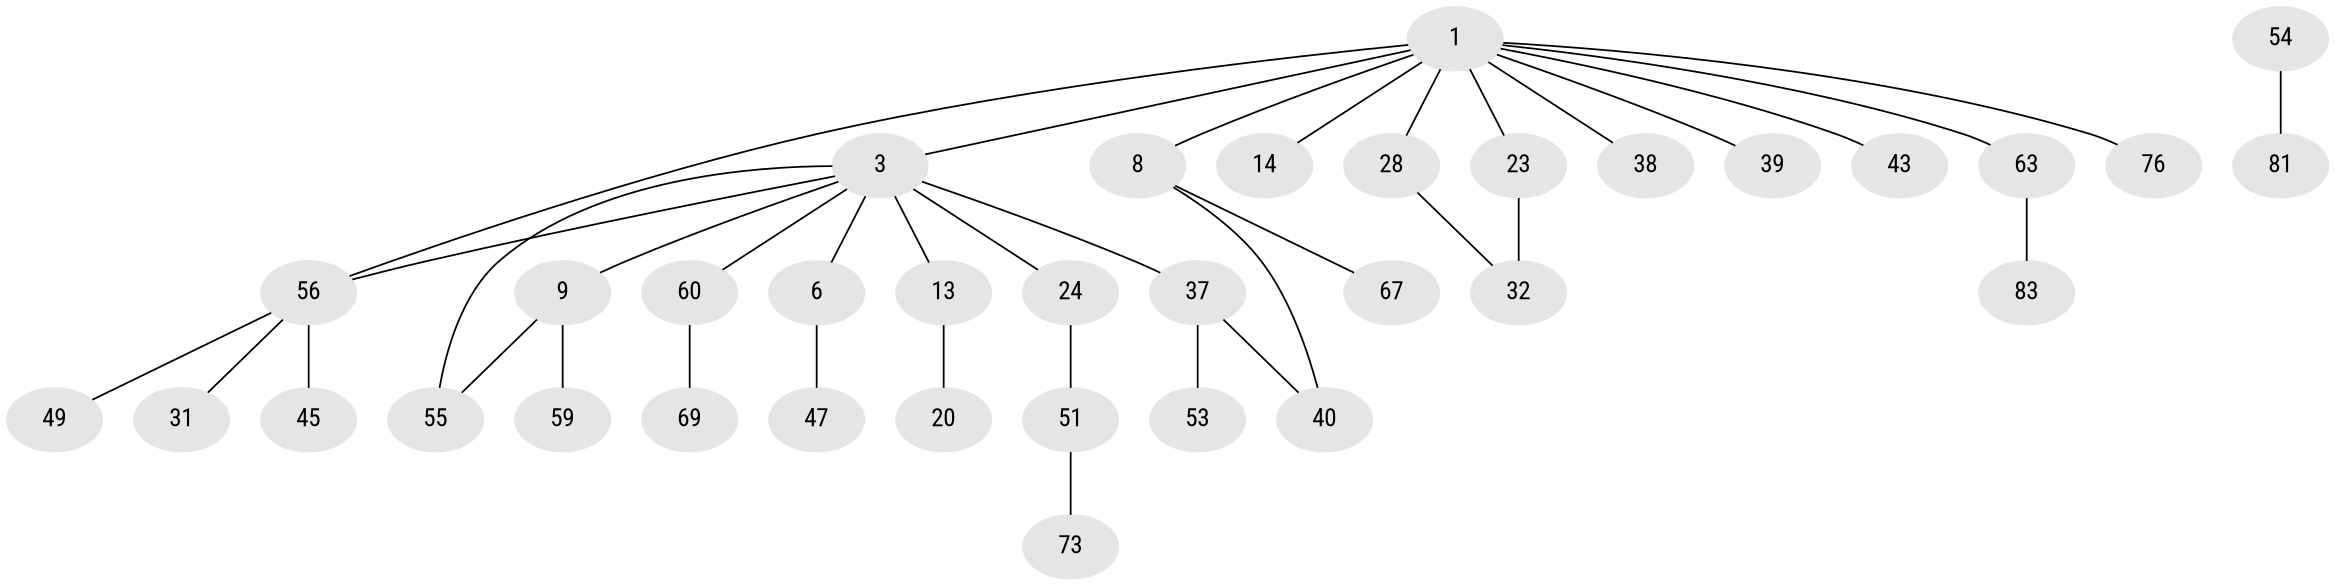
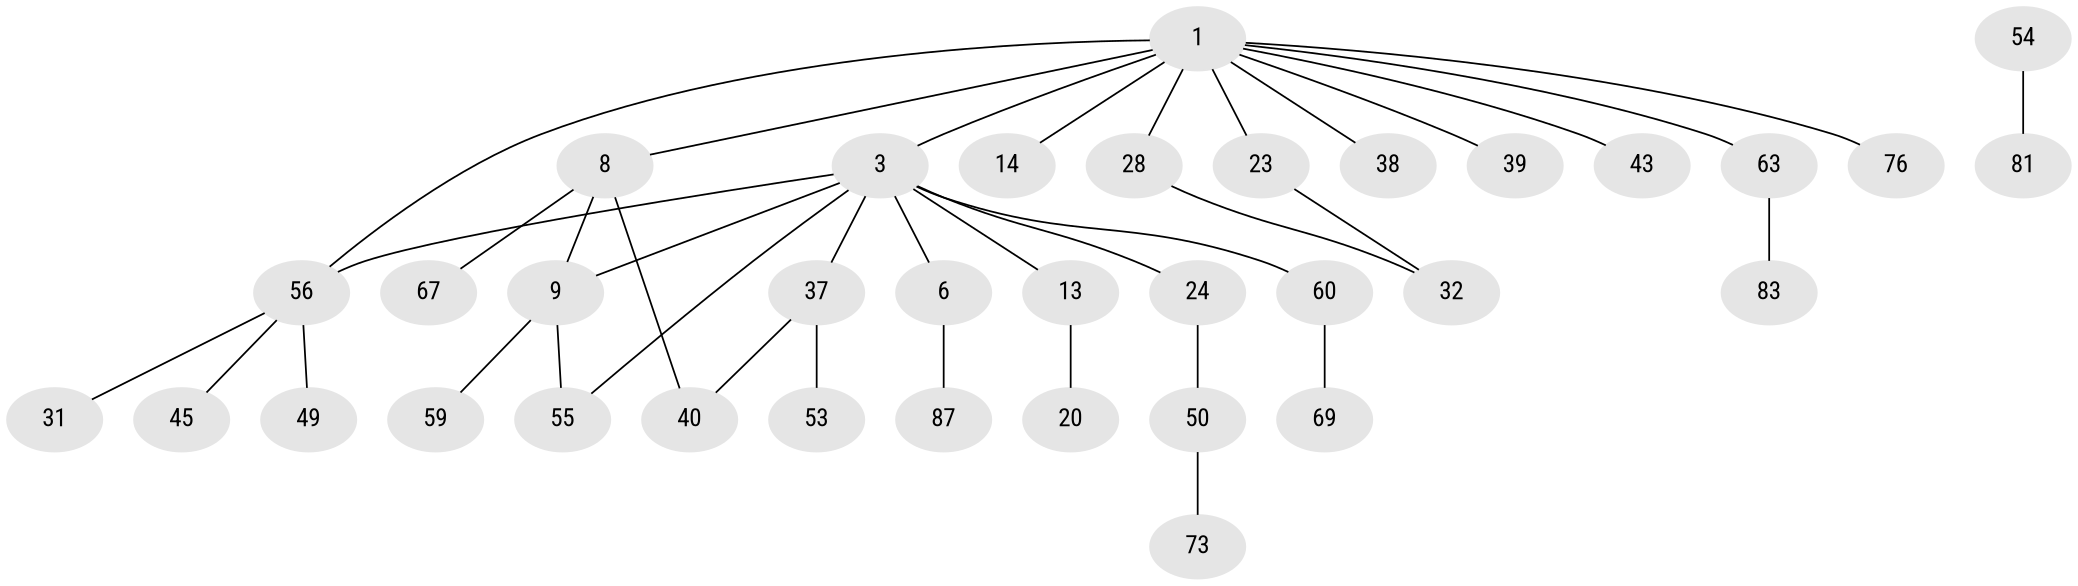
edge "8" -- "9": added
node "47": label "47" -> "87"
node "51": label "51" -> "50"
